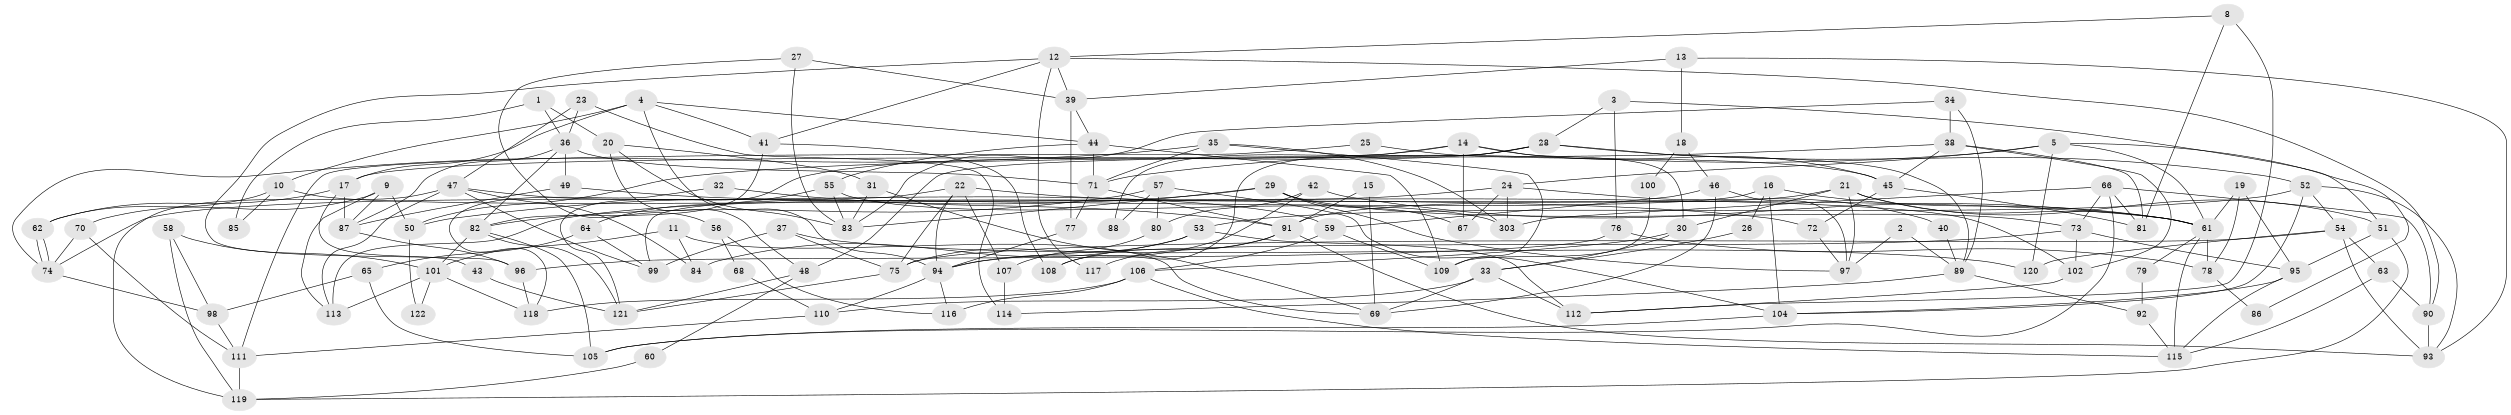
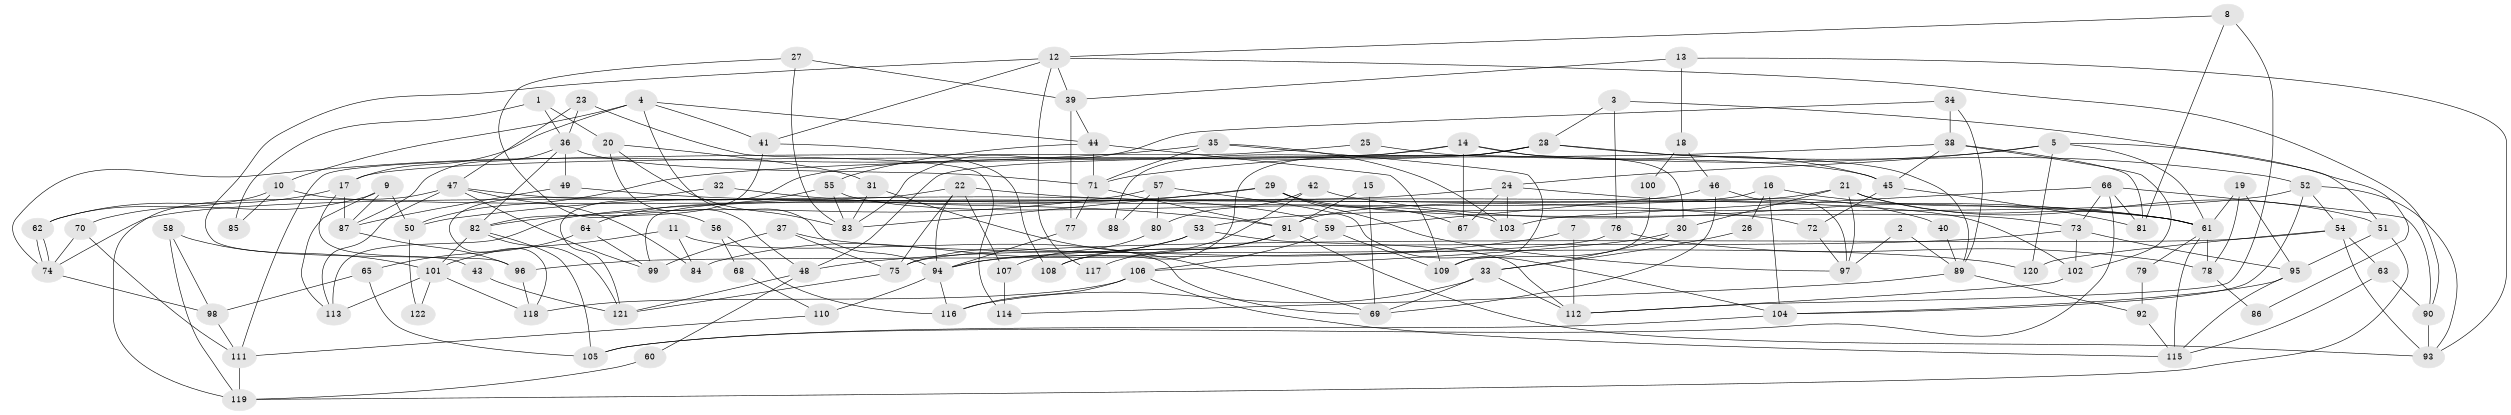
node "303": label "303" -> "103"
node "7": added
edge "33" -- "110": now "33" -- "116"
